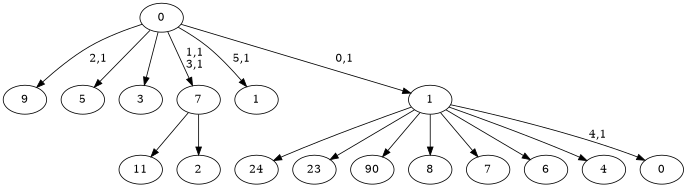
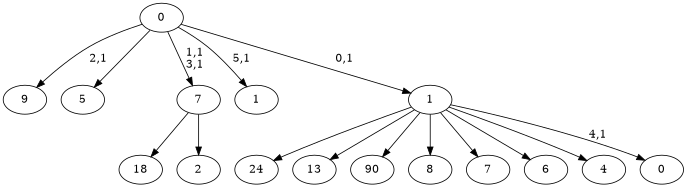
node "3": removed
node "11": label "11" -> "18"
node "23": label "23" -> "13"
